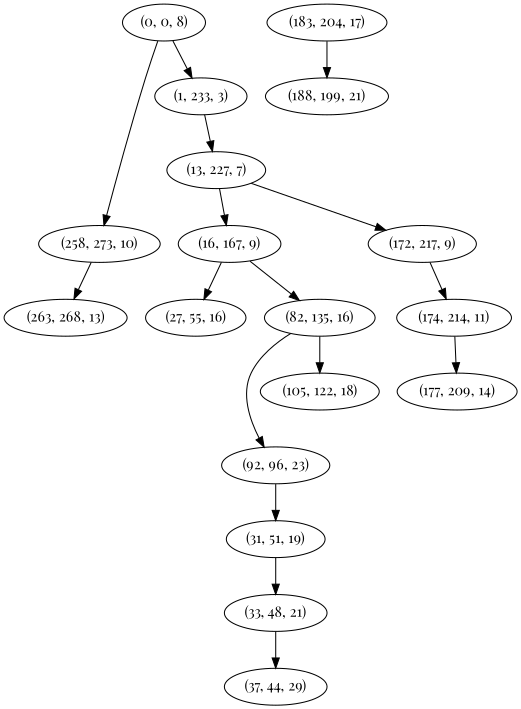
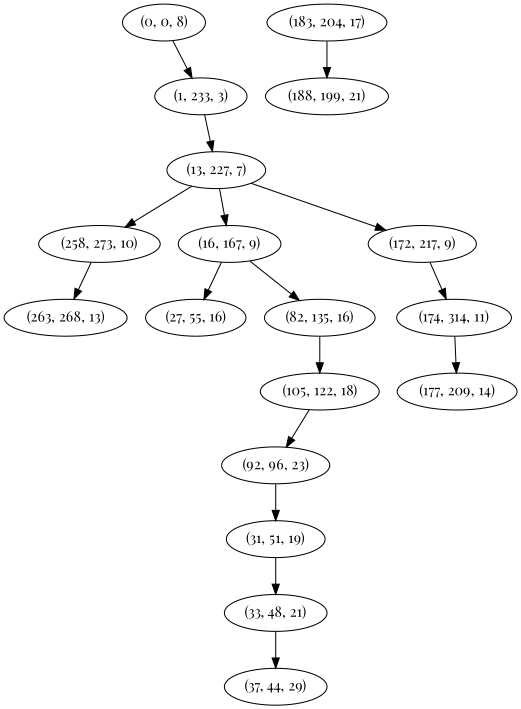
edge "(0, 0, 8)" -> "(258, 273, 10)": now "(13, 227, 7)" -> "(258, 273, 10)"
node "(174, 214, 11)": label "(174, 214, 11)" -> "(174, 314, 11)"
edge "(82, 135, 16)" -> "(92, 96, 23)": now "(105, 122, 18)" -> "(92, 96, 23)"
